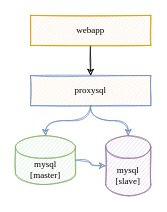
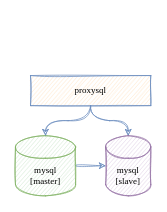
node "webapp": removed
edge "webapp" -> "proxysql": removed
node "mysql [master]": size 60x49 -> 60x60
